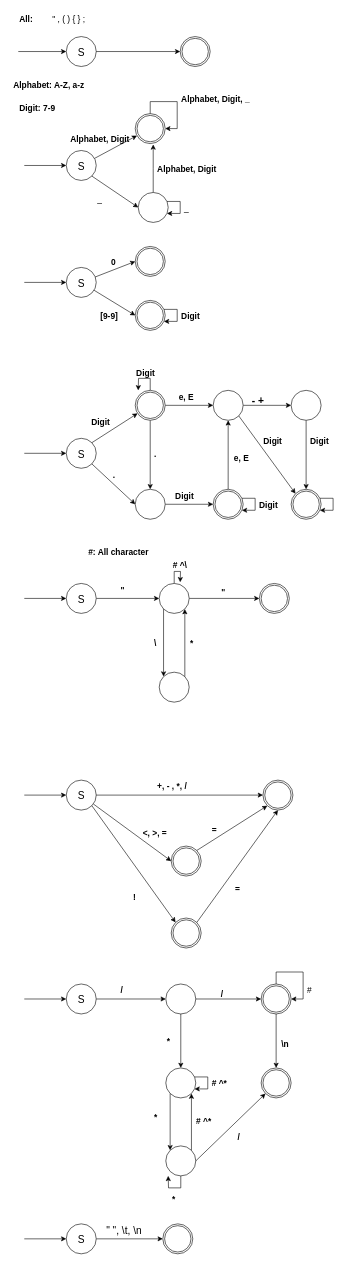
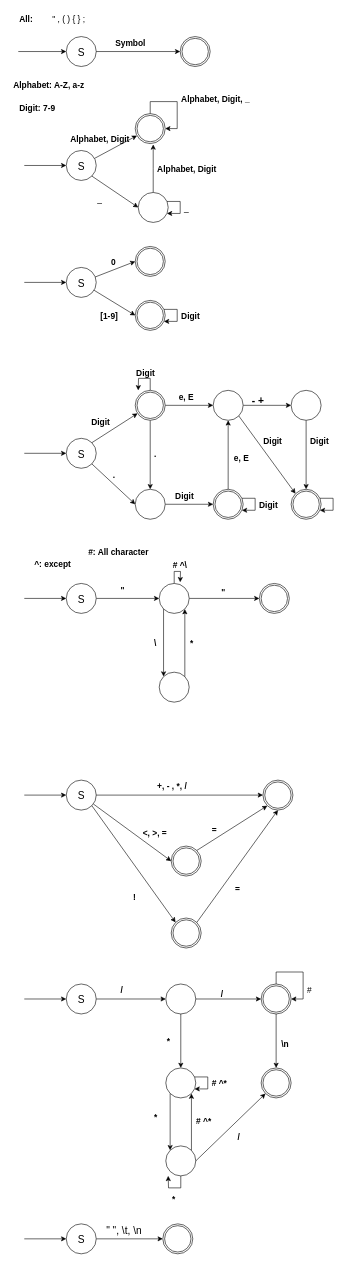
node "Symbol": added
node "[9-9]": label "[9-9]" -> "[1-9]"
node "^: except": added
